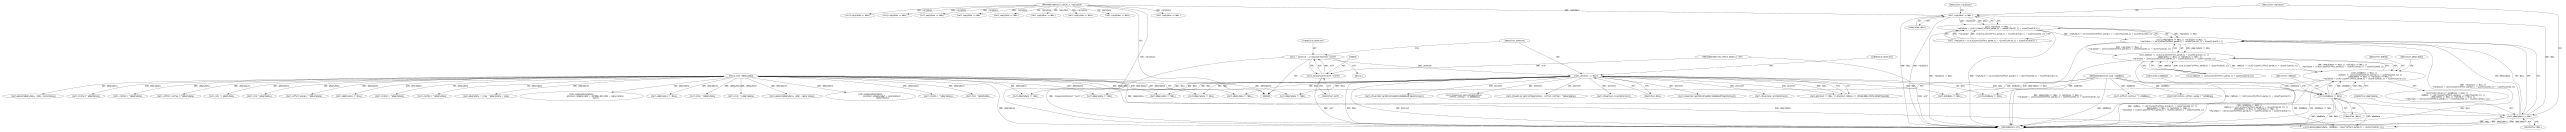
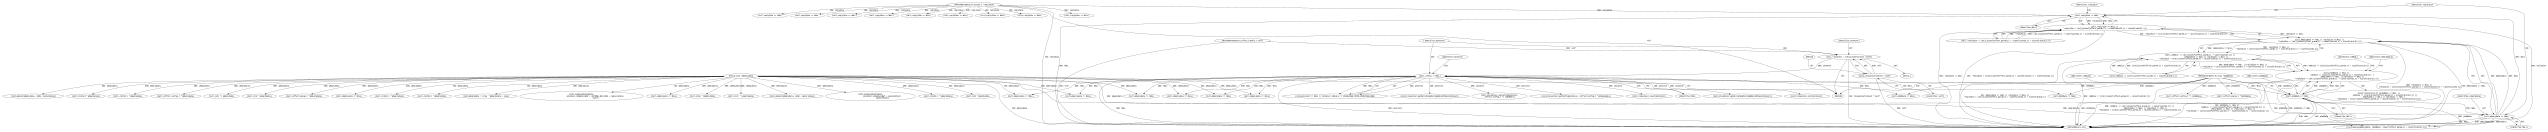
edge "(MethodParameterIn,effect_handle_t self)" -> "(Call,(VisualizerContext *)self)": now "(MethodParameterIn,effect_handle_t self)" -> "(Call,* pContext = (VisualizerContext *)self)"
node "(Call,pContext == NULL)": label "(Call,pContext == NULL)" -> "(Call,config == NULL)"
node "(ControlStructure,(effect_param_t *)pCmdData)": label "(ControlStructure,(effect_param_t *)pCmdData)" -> "(Call,(effect_param_t *)pCmdData)"
